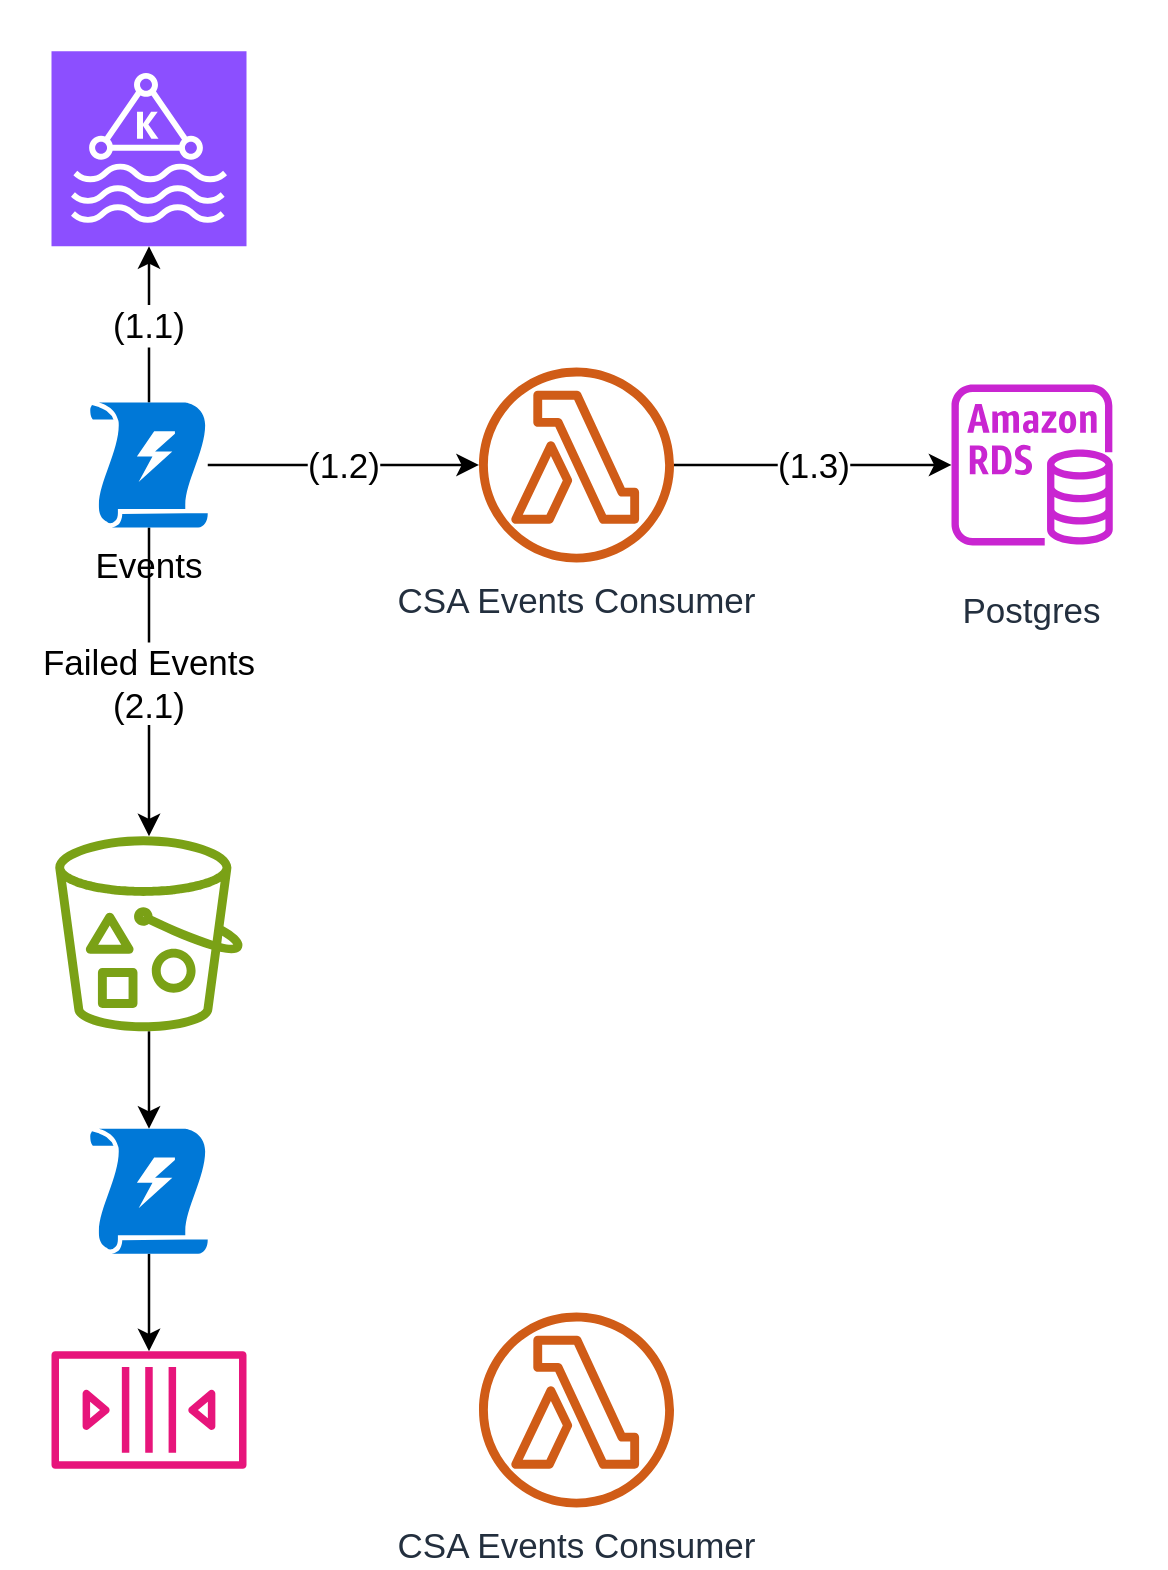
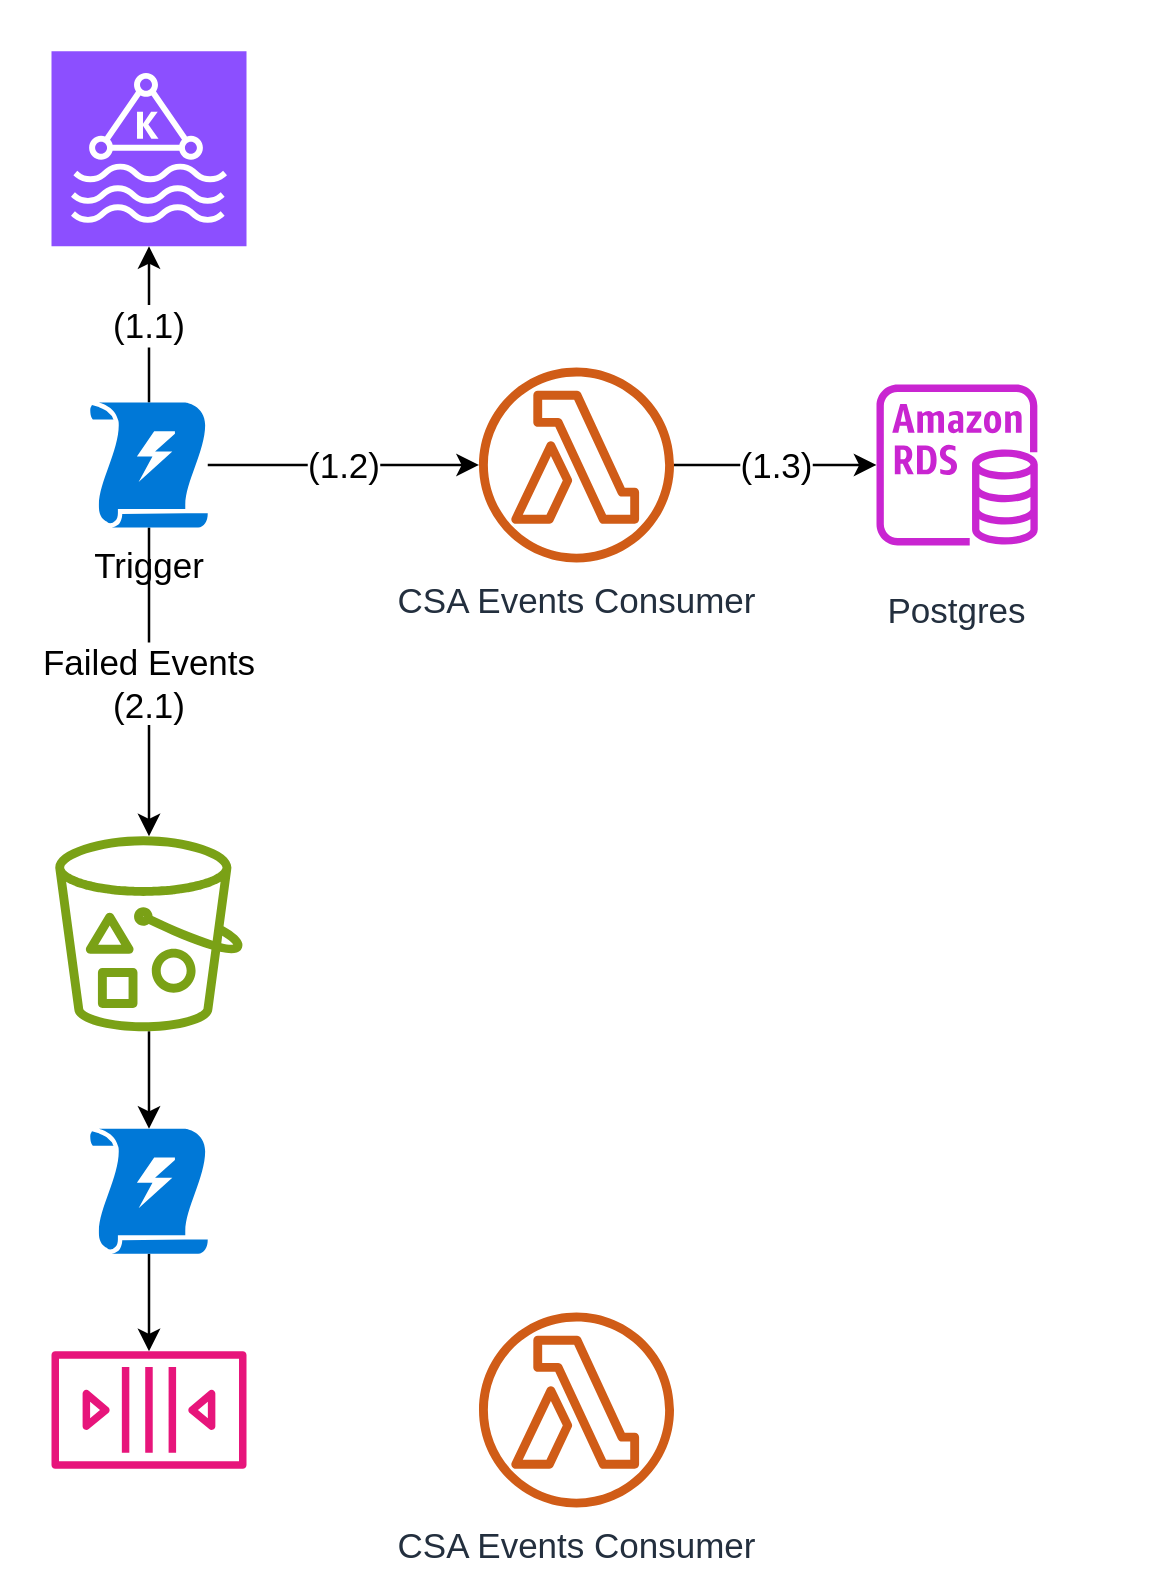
node "Postgres": moved (1032, 465) -> (957, 465)
node "Events": label "Events" -> "Trigger"
